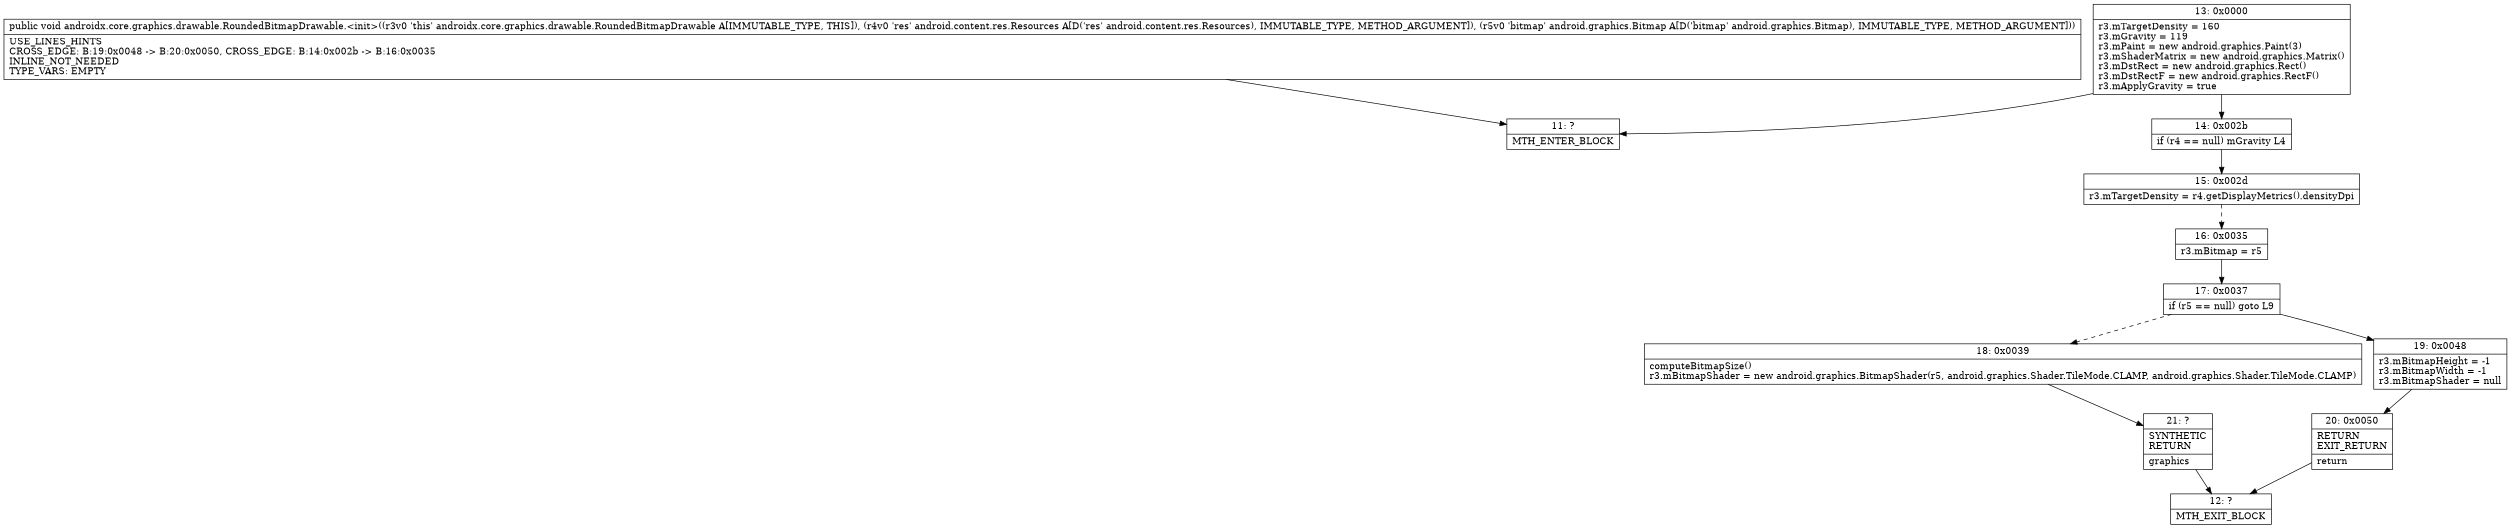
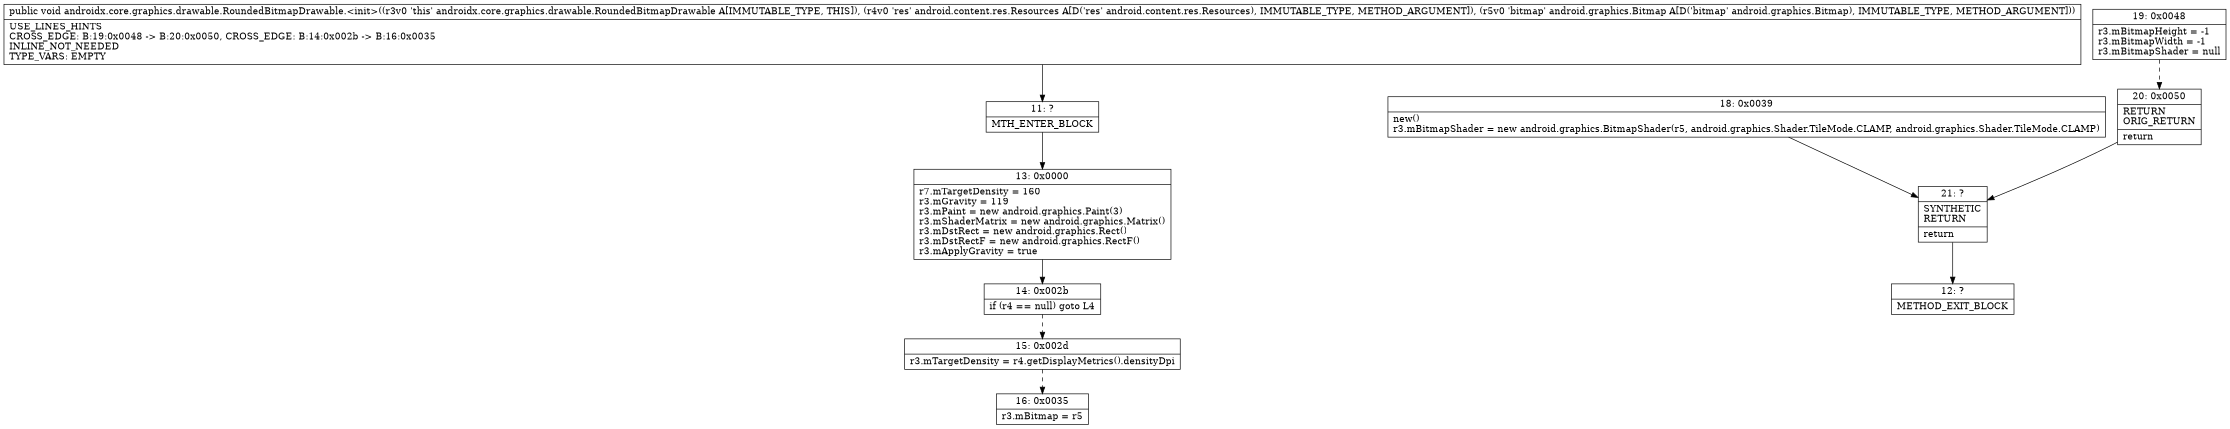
node "13: 0x0000": text "r3.mTargetDensity = 160" -> "r7.mTargetDensity = 160"
edge "13: 0x0000" -> "11: ?": reversed
node "14: 0x002b": text "if (r4 == null) mGravity L4" -> "if (r4 == null) goto L4"
edge "14: 0x002b" -> "15: 0x002d": style solid -> dashed
node "17: 0x0037": removed
node "18: 0x0039": text "computeBitmapSize()" -> "new()"
edge "19: 0x0048" -> "20: 0x0050": style solid -> dashed
node "20: 0x0050": text "EXIT_RETURN" -> "ORIG_RETURN"
node "21: ?": text "graphics" -> "return"
edge "20: 0x0050" -> "12: ?": now "20: 0x0050" -> "21: ?"
node "12: ?": text "MTH_EXIT_BLOCK" -> "METHOD_EXIT_BLOCK"
